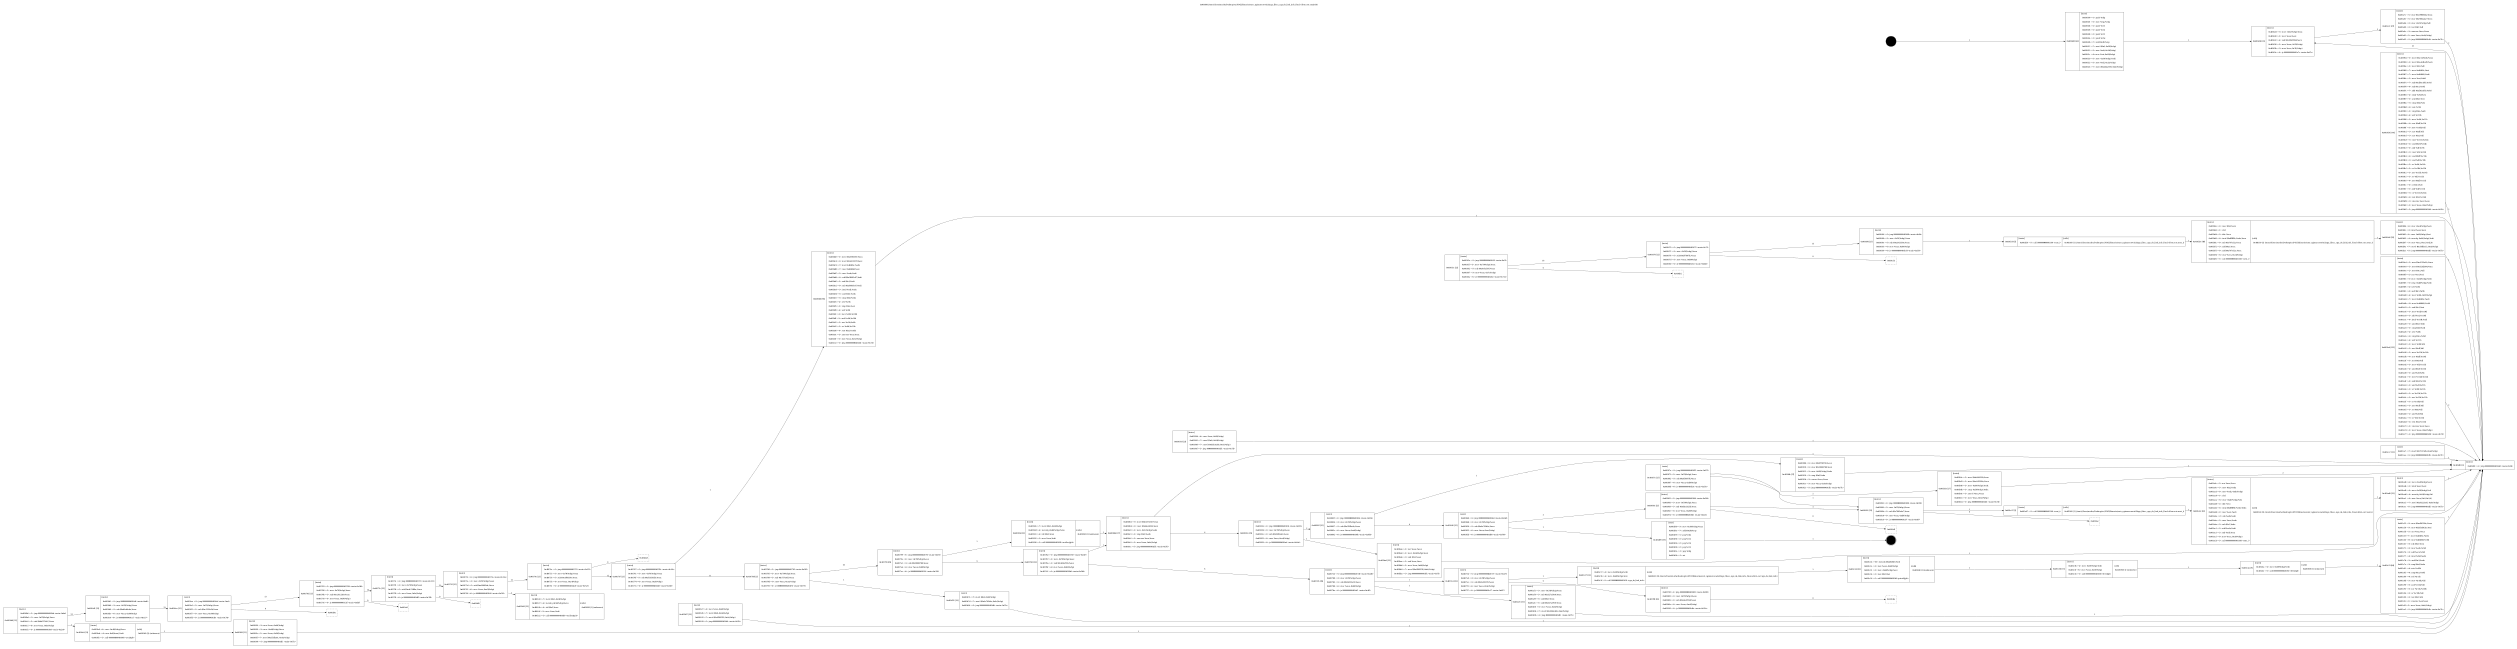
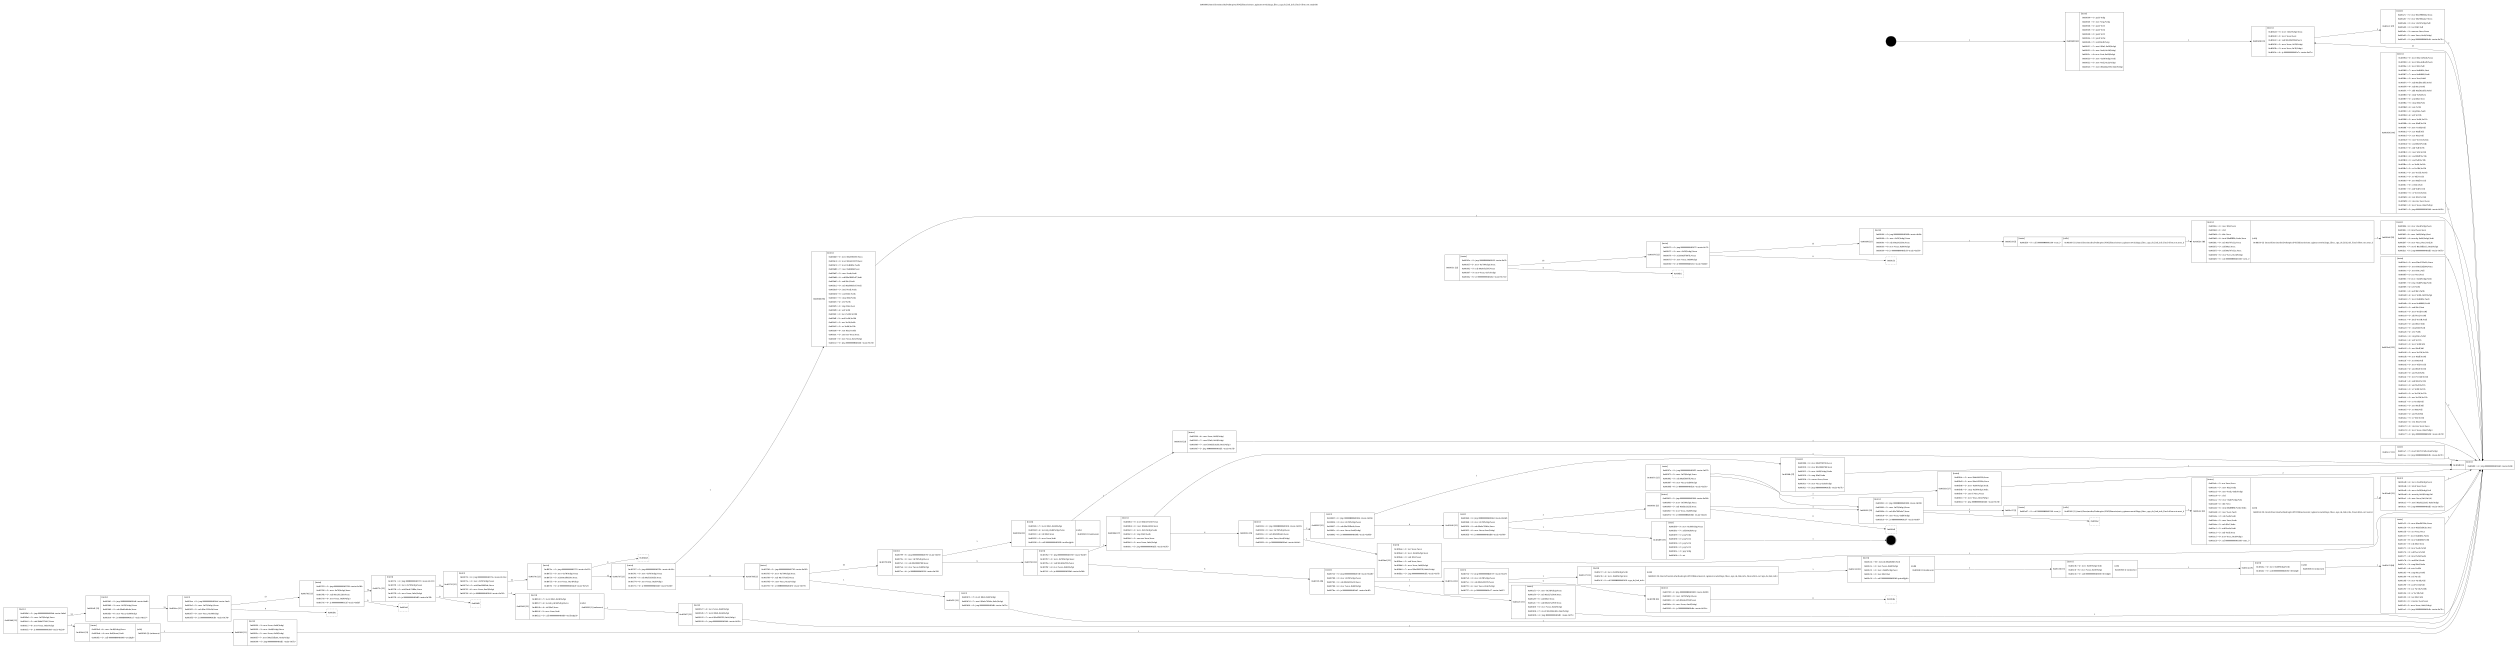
edge "0x401926 [23]" -> "0x4018b6 [27]": now "0x401926 [23]" -> "0x40193d [23]"
edge "0x401b10 [23]" -> "0x401b27 [23]": added, label "1"
